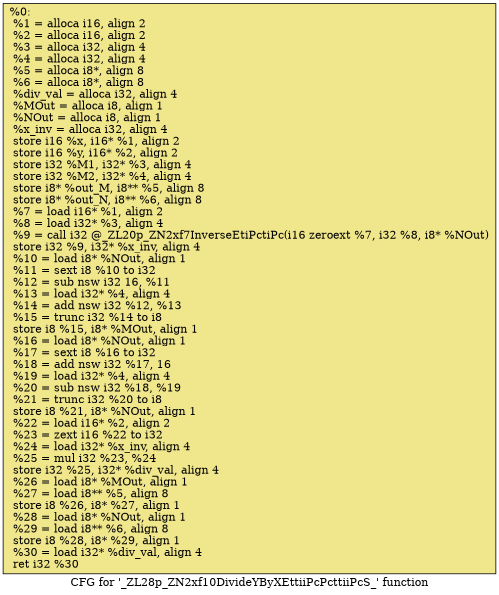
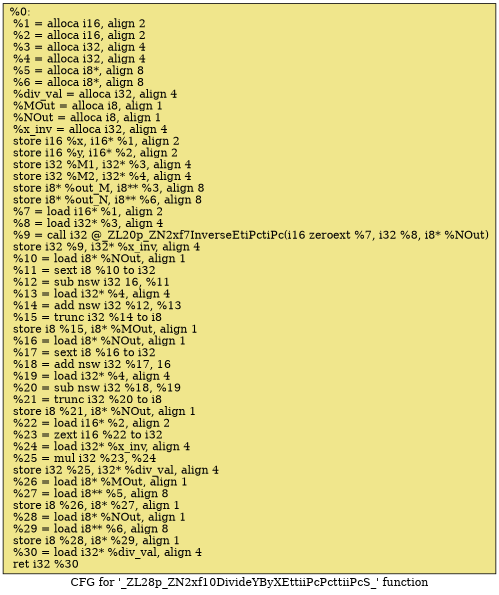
node "%0:": text "store i8* %out_M, i8** %5, align 8" -> "store i8* %out_M, i8** %3, align 8"
